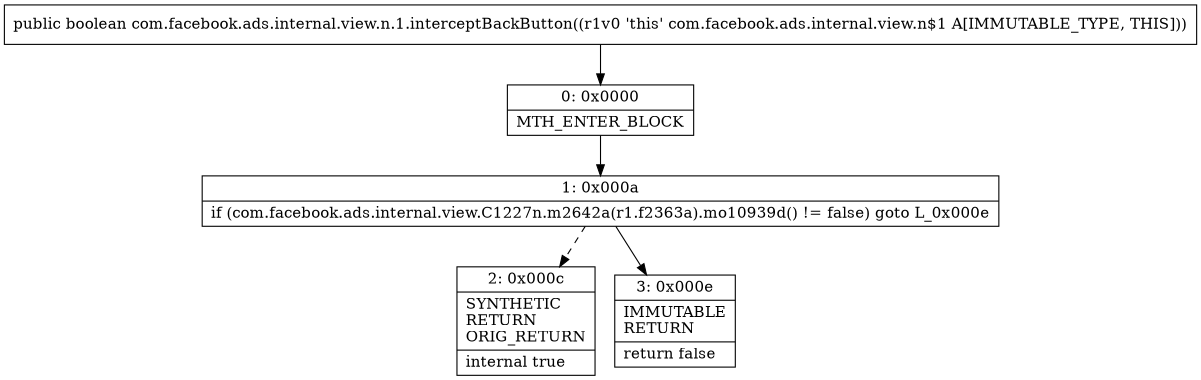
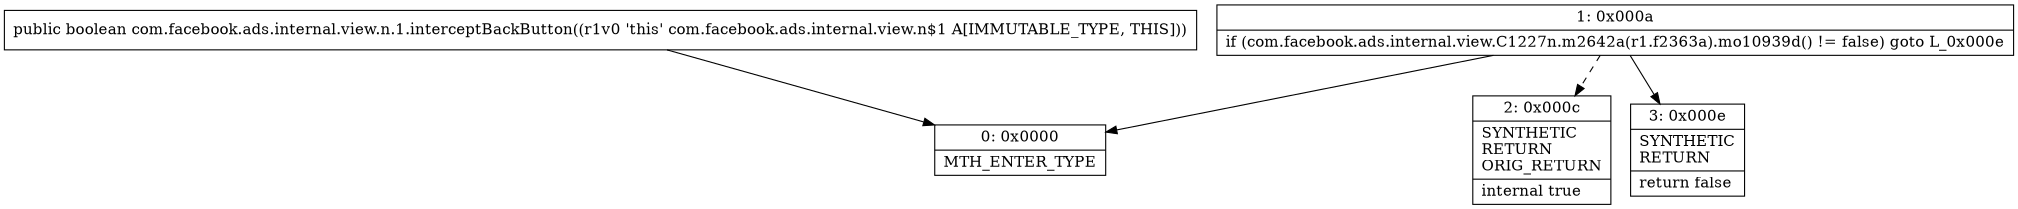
node "0: 0x0000": text "MTH_ENTER_BLOCK" -> "MTH_ENTER_TYPE"
edge "0: 0x0000" -> "1: 0x000a": reversed
node "3: 0x000e": text "IMMUTABLE" -> "SYNTHETIC"
